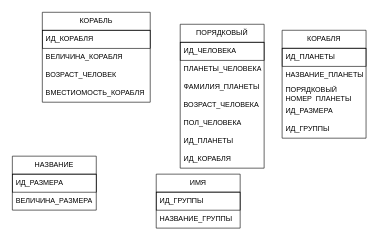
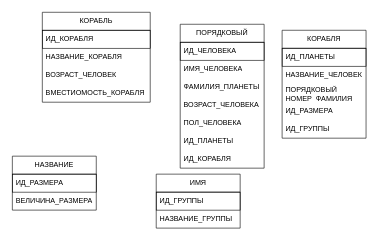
node "ВЕЛИЧИНА_КОРАБЛЯ": label "ВЕЛИЧИНА_КОРАБЛЯ" -> "НАЗВАНИЕ_КОРАБЛЯ"
node "ПЛАНЕТЫ_ЧЕЛОВЕКА": label "ПЛАНЕТЫ_ЧЕЛОВЕКА" -> "ИМЯ_ЧЕЛОВЕКА"
node "НАЗВАНИЕ_ПЛАНЕТЫ": label "НАЗВАНИЕ_ПЛАНЕТЫ" -> "НАЗВАНИЕ_ЧЕЛОВЕК"
node "ПОРЯДКОВЫЙ НОМЕР_ПЛАНЕТЫ": label "ПОРЯДКОВЫЙ НОМЕР_ПЛАНЕТЫ" -> "ПОРЯДКОВЫЙ НОМЕР_ФАМИЛИЯ"
